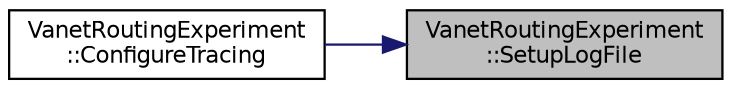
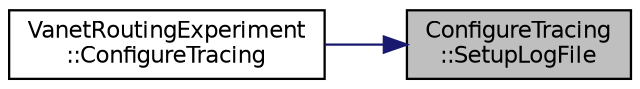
node "VanetRoutingExperiment ::SetupLogFile": label "VanetRoutingExperiment ::SetupLogFile" -> "ConfigureTracing ::SetupLogFile"
